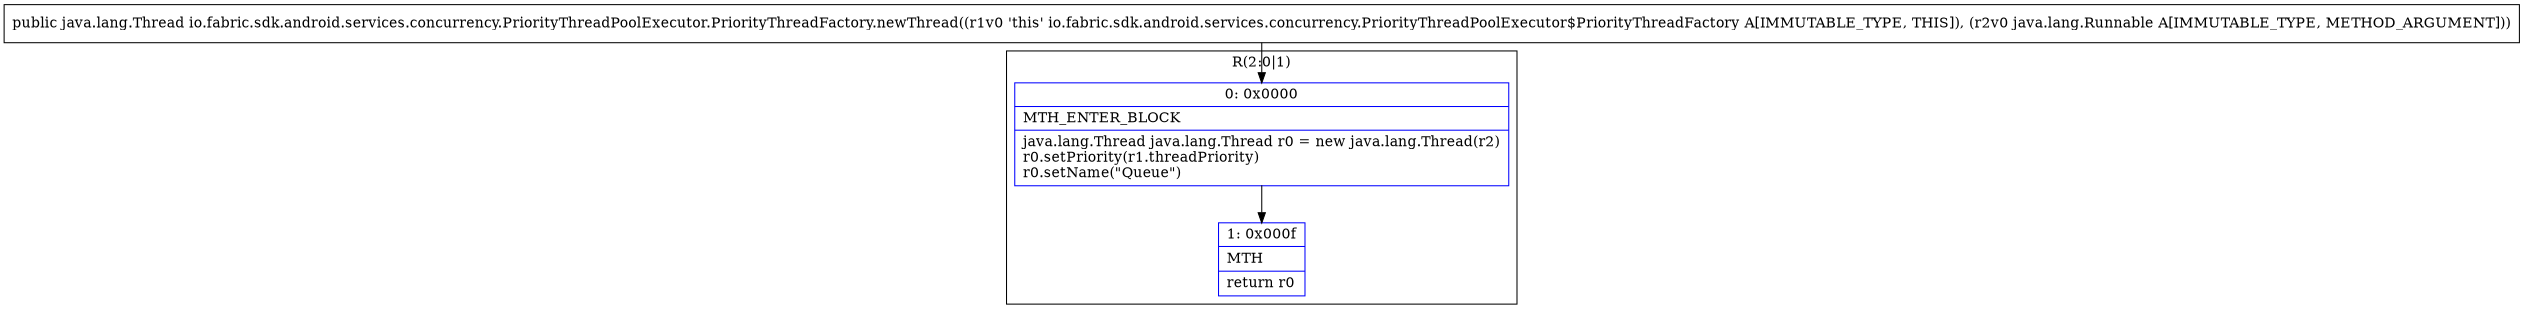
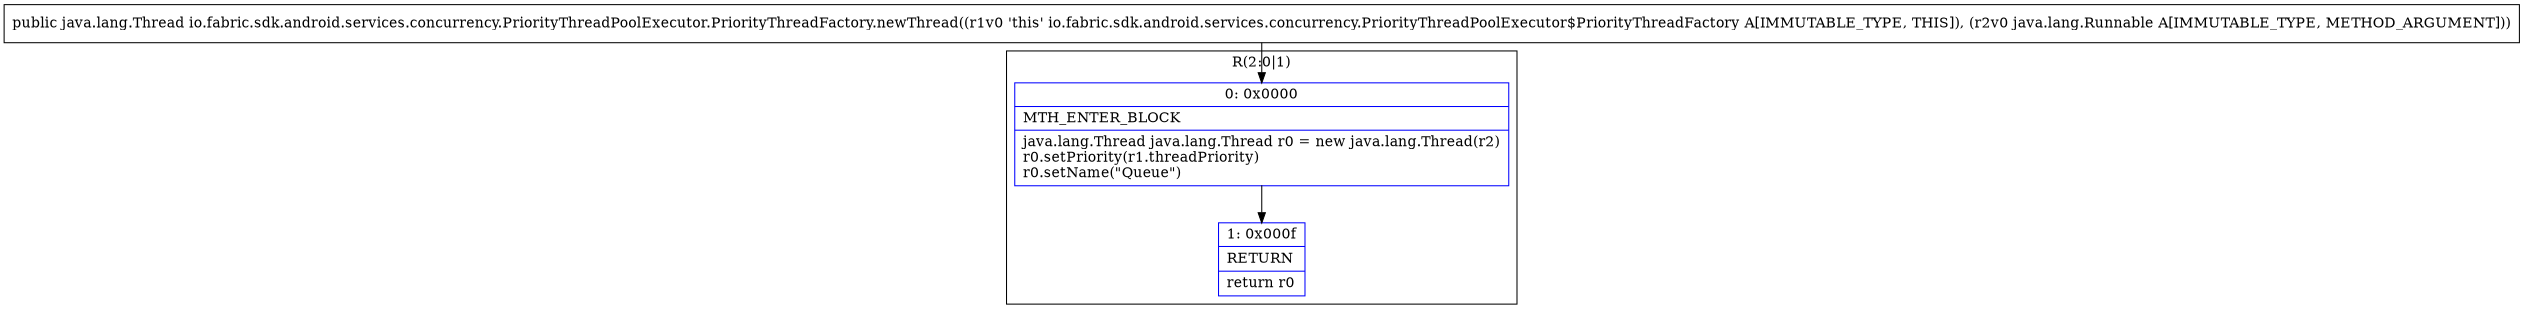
node "1: 0x000f": text "MTH" -> "RETURN"
